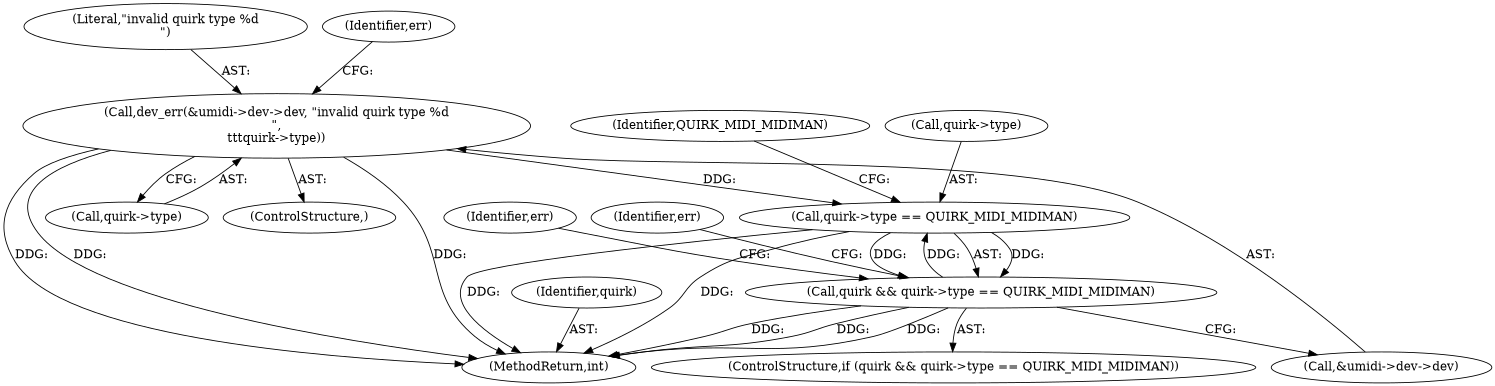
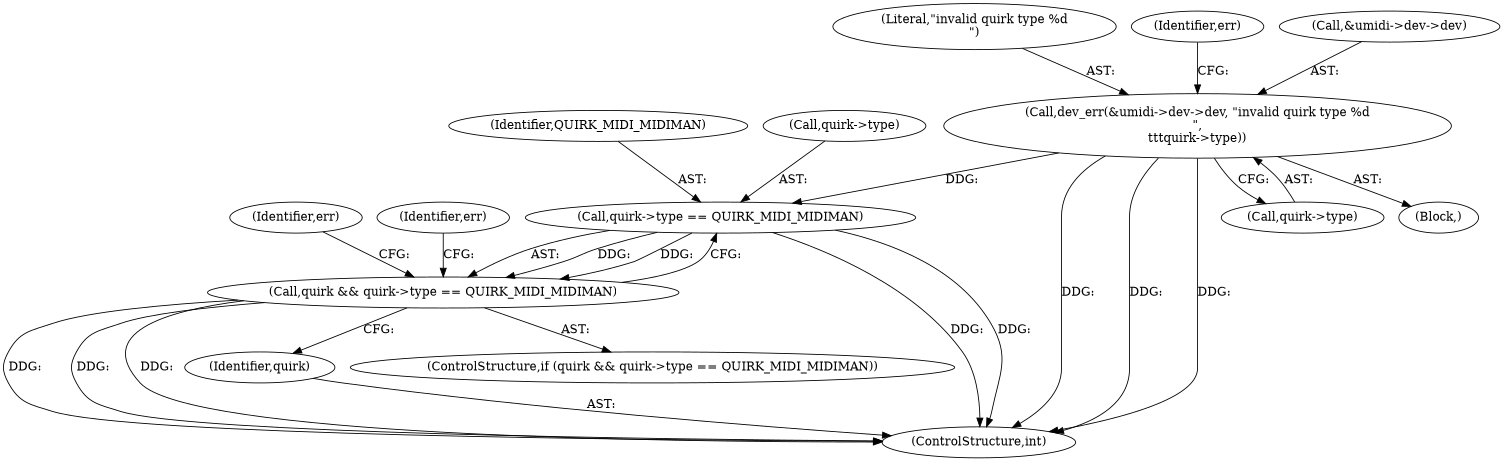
edge "(Identifier,QUIRK_MIDI_MIDIMAN)" -> "(Call,quirk->type == QUIRK_MIDI_MIDIMAN)": label "CFG: " -> "AST: "
node "(ControlStructure,)": label "(ControlStructure,)" -> "(Block,)"
edge "(Call,quirk && quirk->type == QUIRK_MIDI_MIDIMAN)" -> "(Call,quirk->type == QUIRK_MIDI_MIDIMAN)": label "DDG: " -> "CFG: "
edge "(Call,quirk && quirk->type == QUIRK_MIDI_MIDIMAN)" -> "(Call,&umidi->dev->dev)": now "(Call,quirk && quirk->type == QUIRK_MIDI_MIDIMAN)" -> "(Identifier,quirk)"
node "(MethodReturn,int)": label "(MethodReturn,int)" -> "(ControlStructure,int)"
